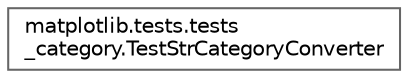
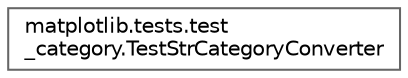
node "matplotlib.tests.tests _category.TestStrCategoryConverter": label "matplotlib.tests.tests _category.TestStrCategoryConverter" -> "matplotlib.tests.test _category.TestStrCategoryConverter"
